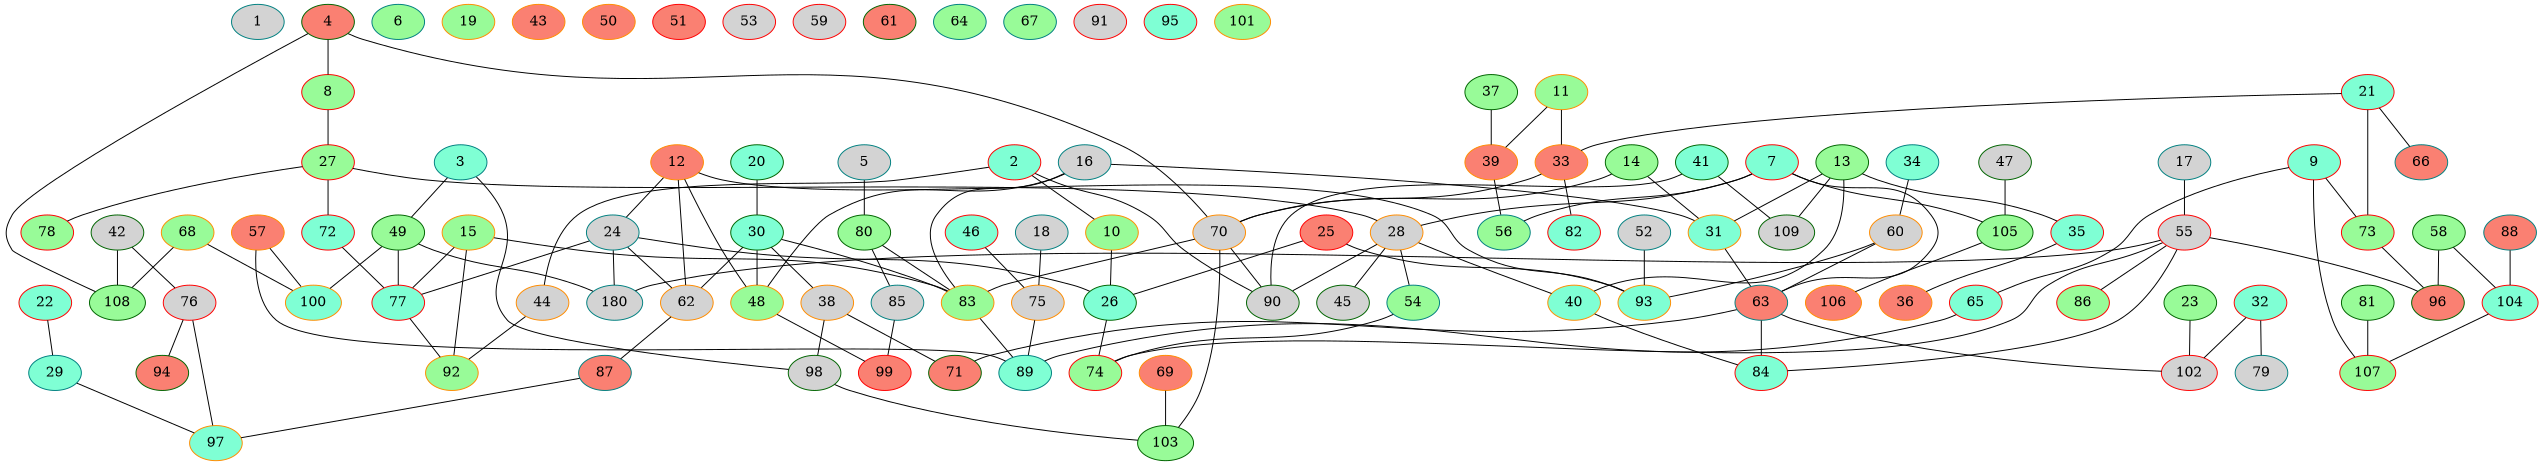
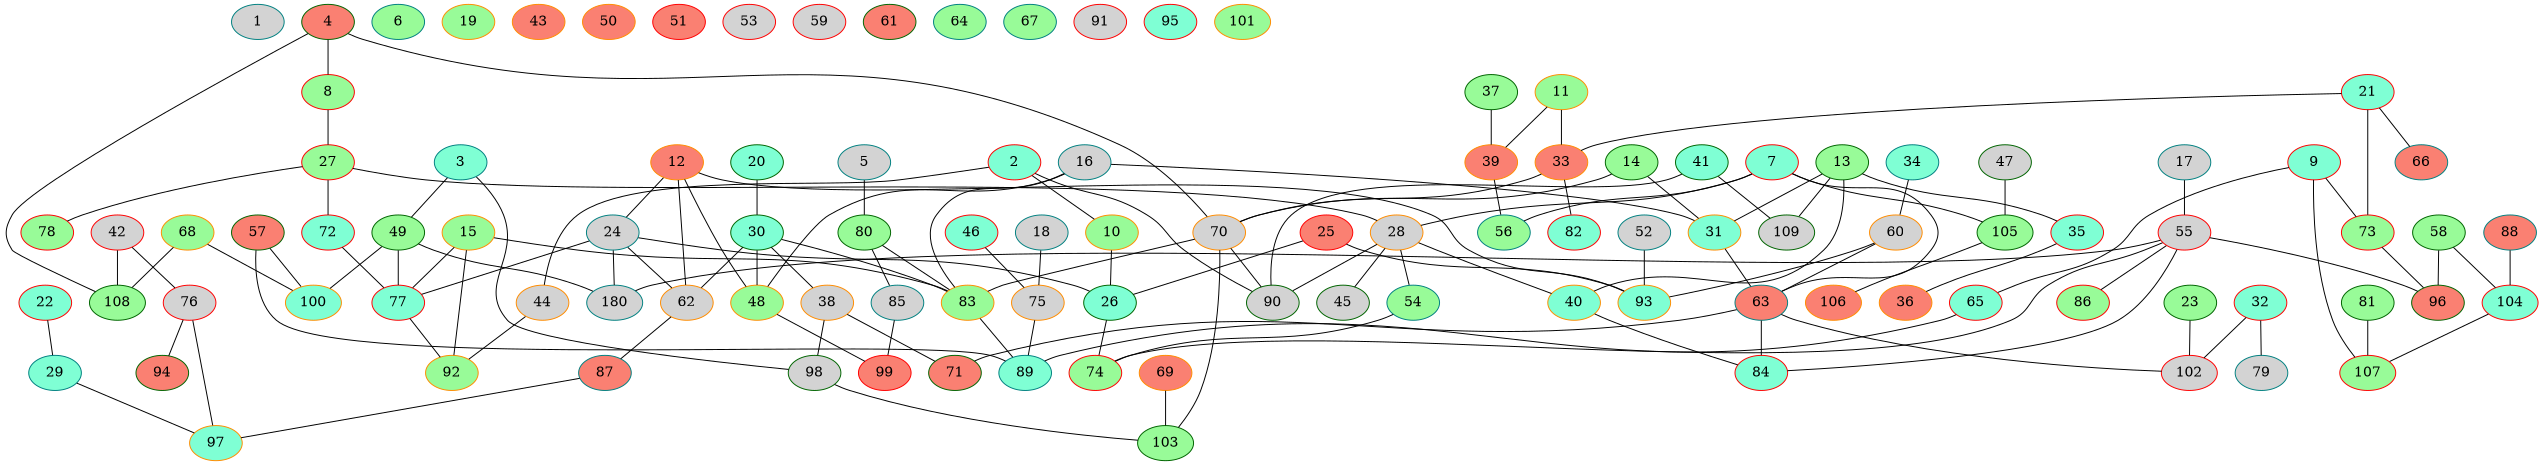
node "42": color darkgreen -> red
node "57": color darkorange -> darkgreen
